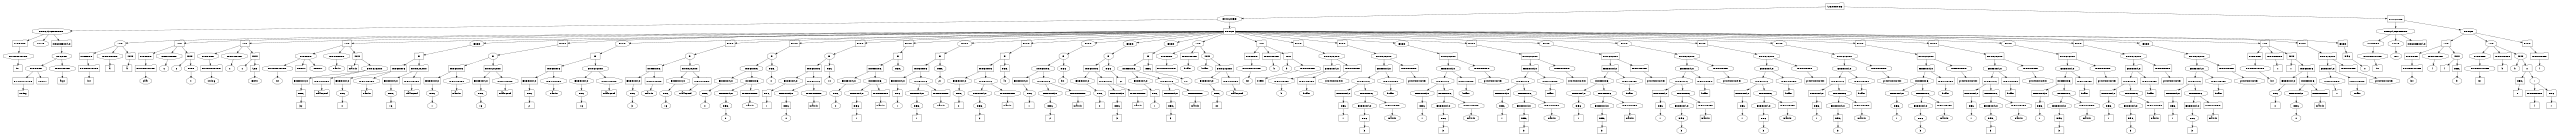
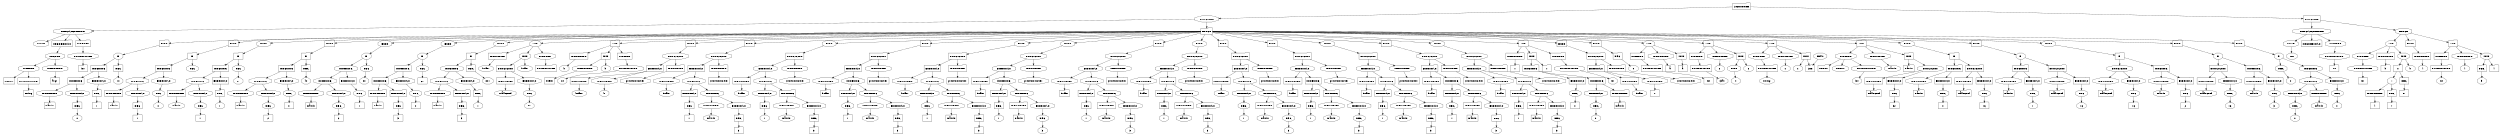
edge "STR" -> "Hello": reversed
node "80": shape folder -> octagon
